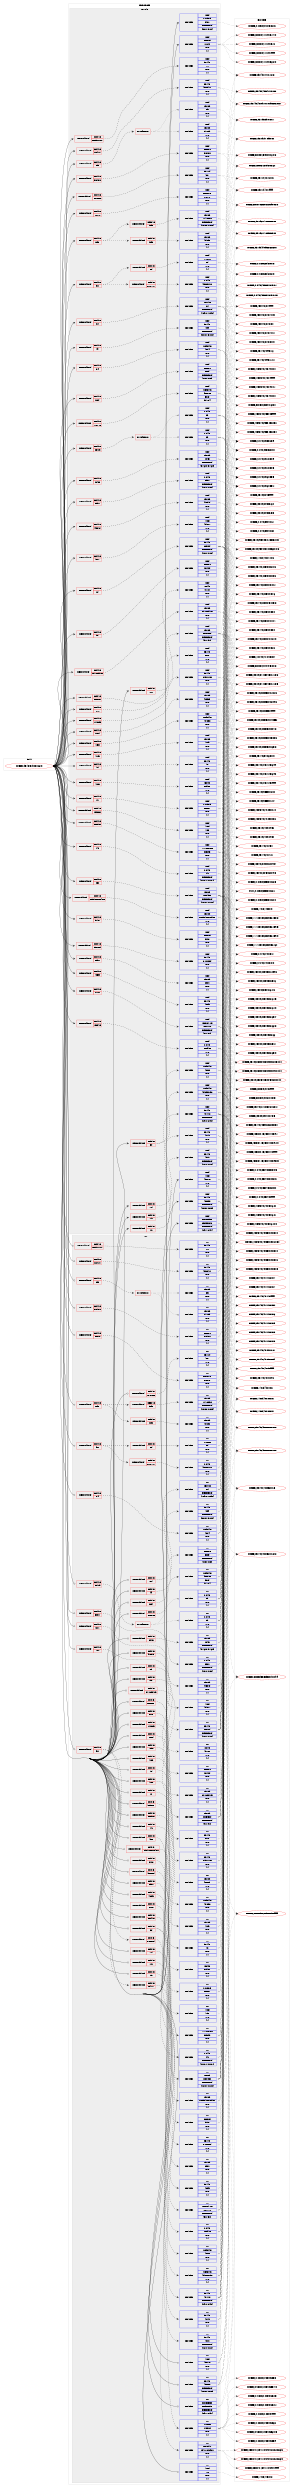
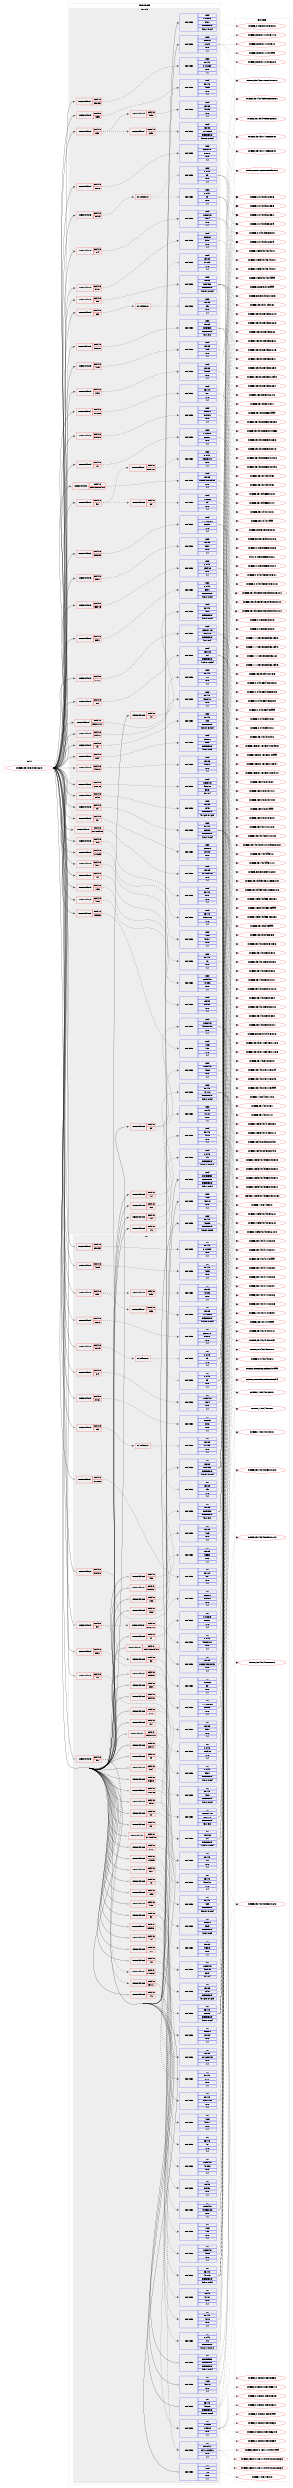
node "portage://dev-db/sqlite-3.46.0": removed
node "portage://net-analyzer/net-snmp-9999": label "portage://net-analyzer/net-snmp-9999" -> "portage://net-analyzer/net-crypt-9999"
